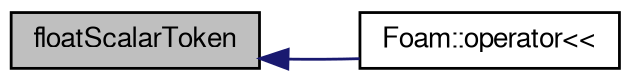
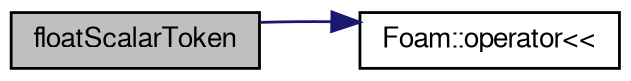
edge "Foam::operator<<" -> "floatScalarToken": reversed
